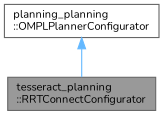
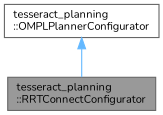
node "planning_planning ::OMPLPlannerConfigurator": label "planning_planning ::OMPLPlannerConfigurator" -> "tesseract_planning ::OMPLPlannerConfigurator"
